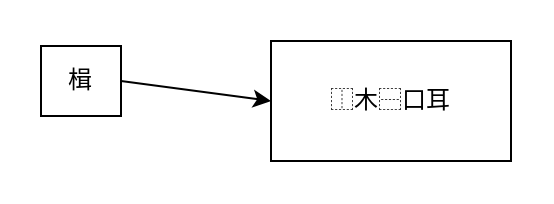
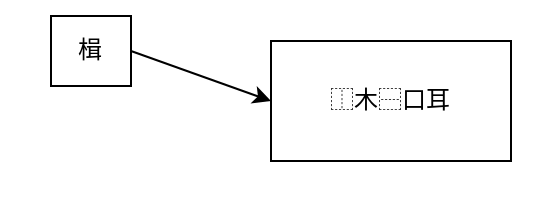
node "楫": moved (81, 81) -> (91, 51)
